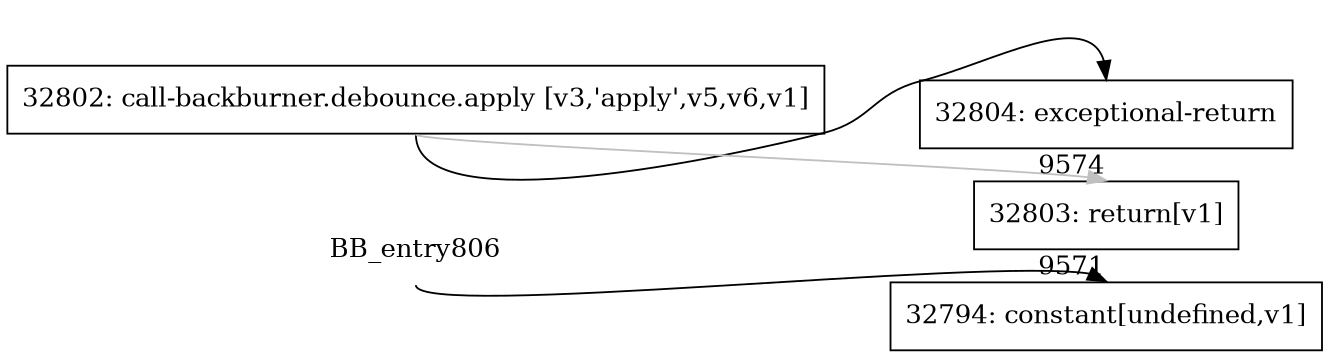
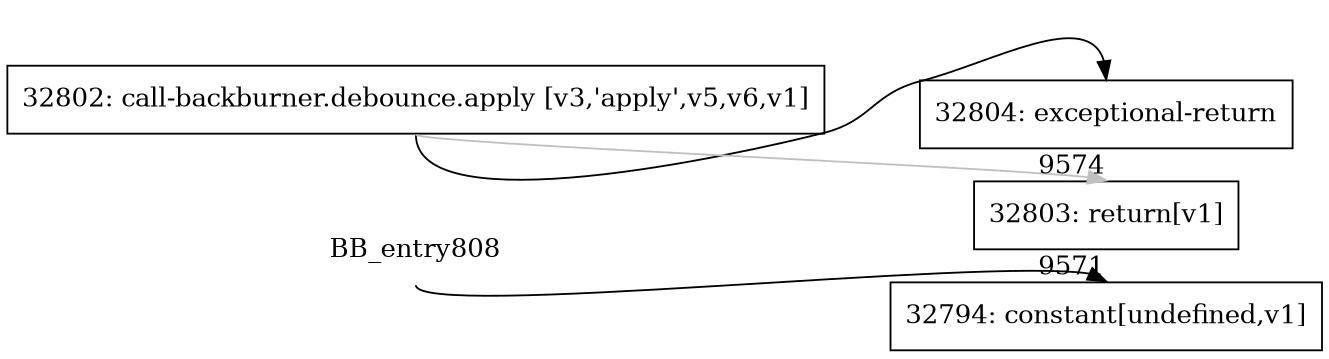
node "BB_entry806": label "BB_entry806" -> "BB_entry808"
